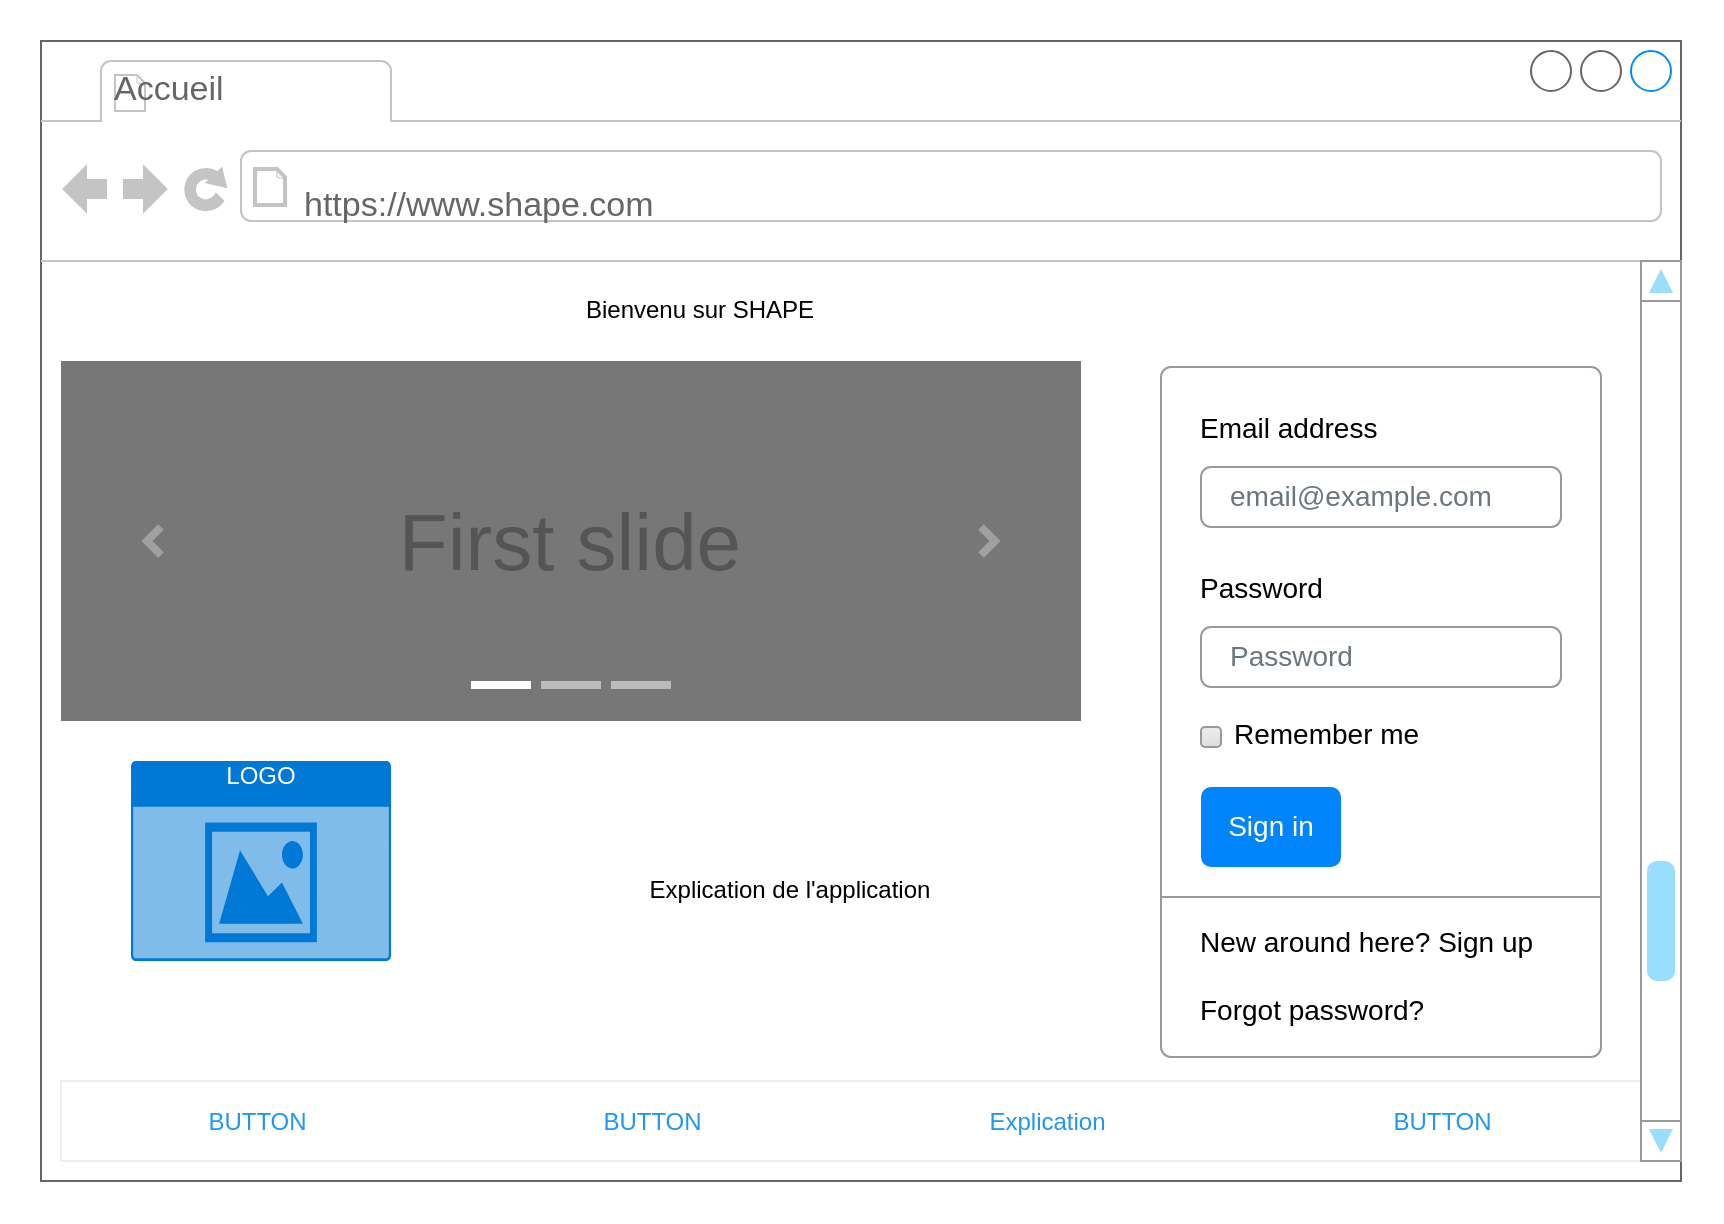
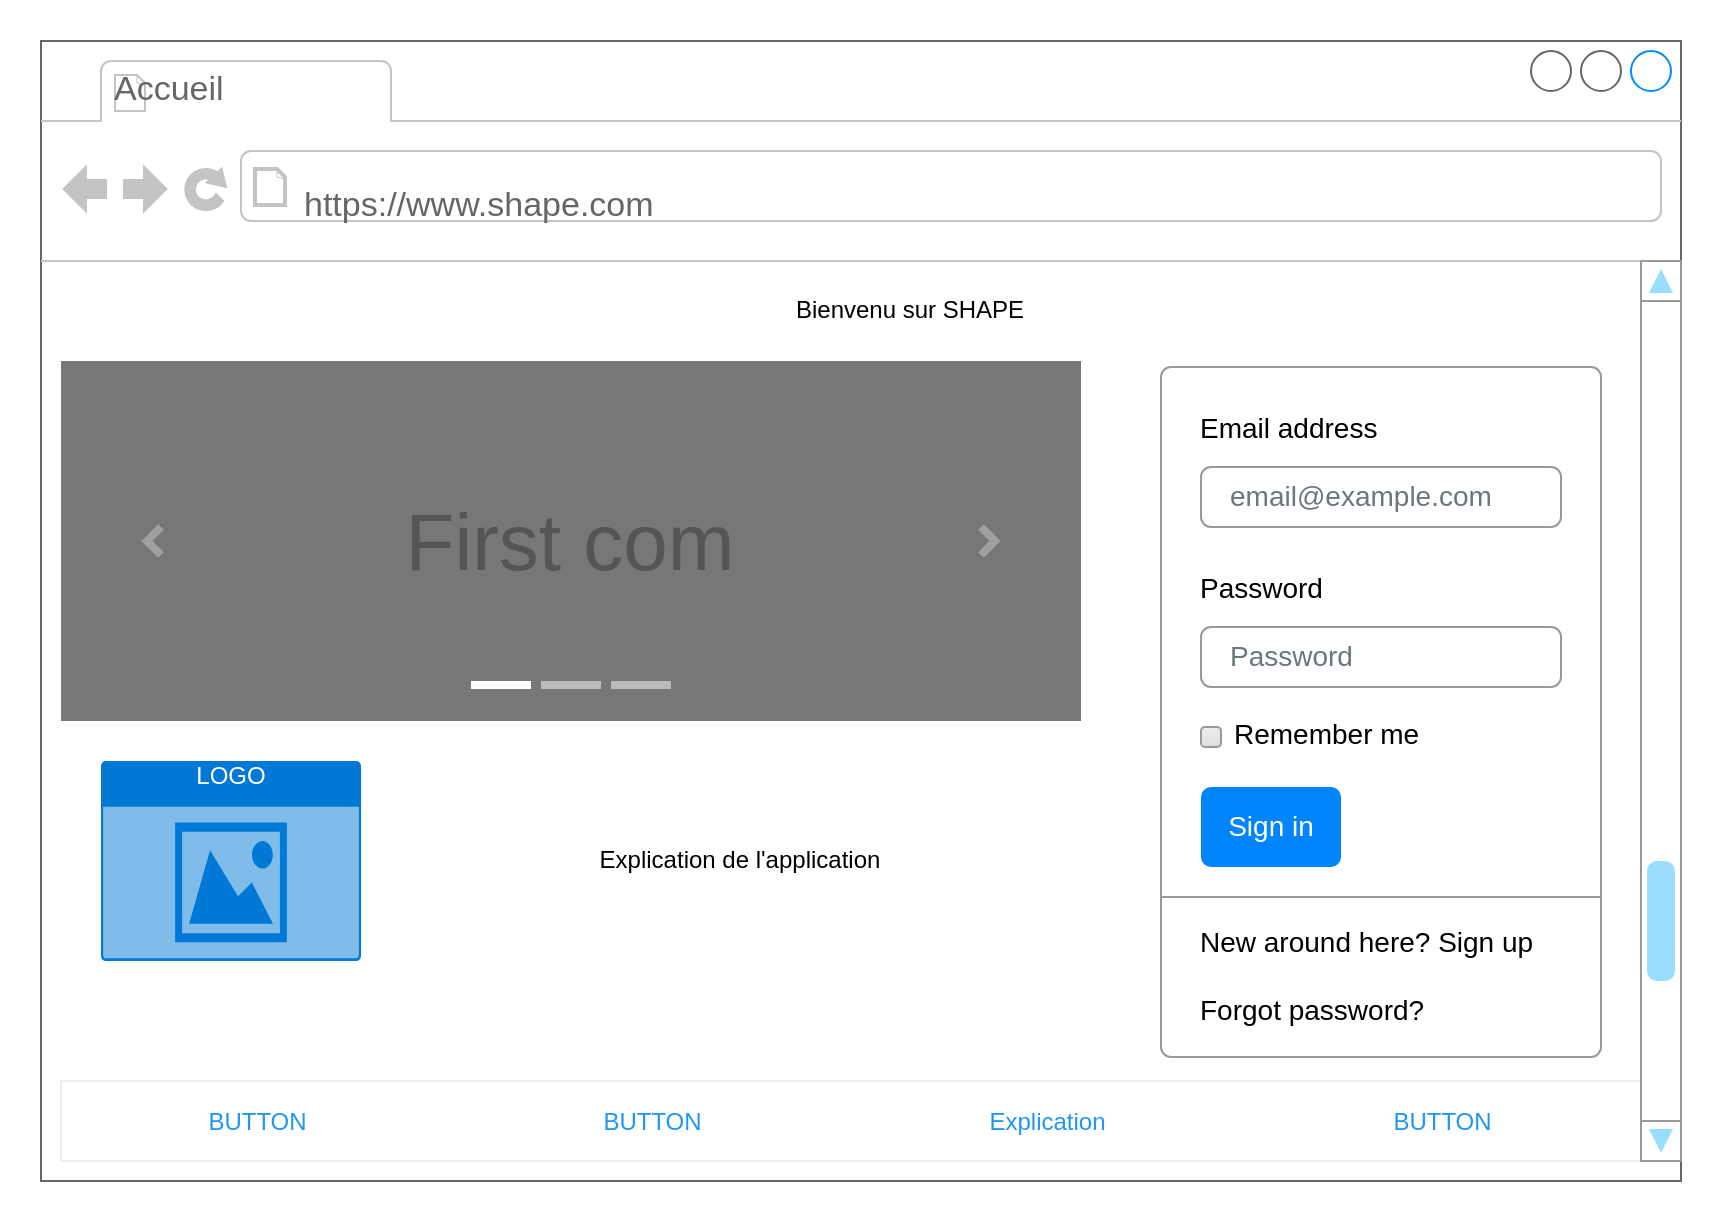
node "Bienvenu sur SHAPE": moved (701, 311) -> (911, 311)
node "First slide": label "First slide" -> "First com"
node "LOGO": moved (261, 861) -> (231, 861)
node "Explication de l'application": moved (791, 891) -> (741, 861)
